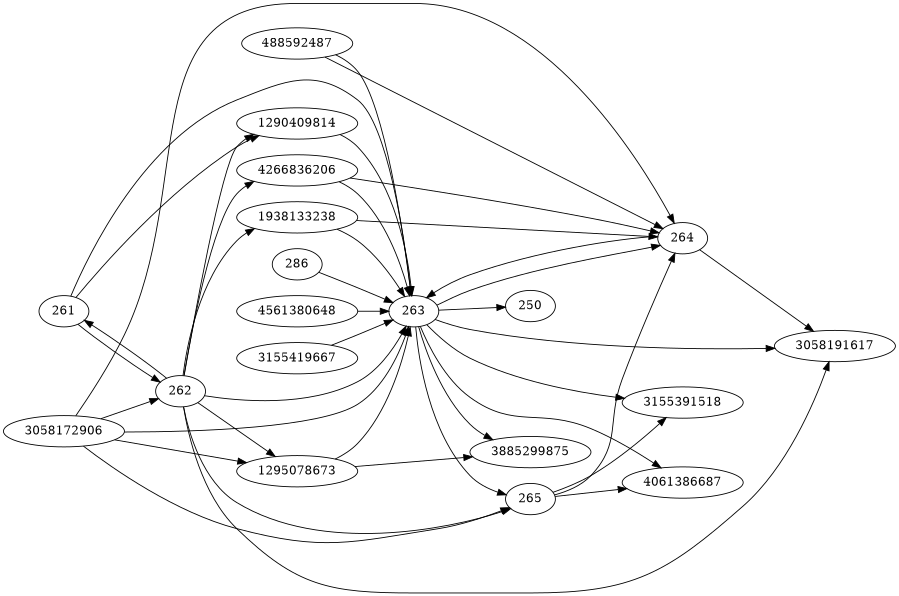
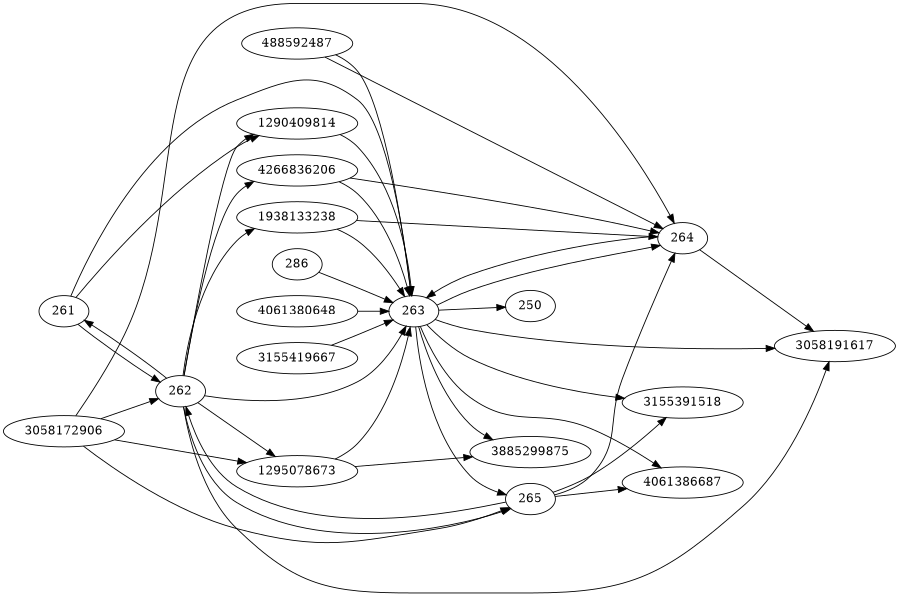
node "4561380648": label "4561380648" -> "4061380648"
edge "3058172906" -> "263": removed
edge "265" -> "262": added
